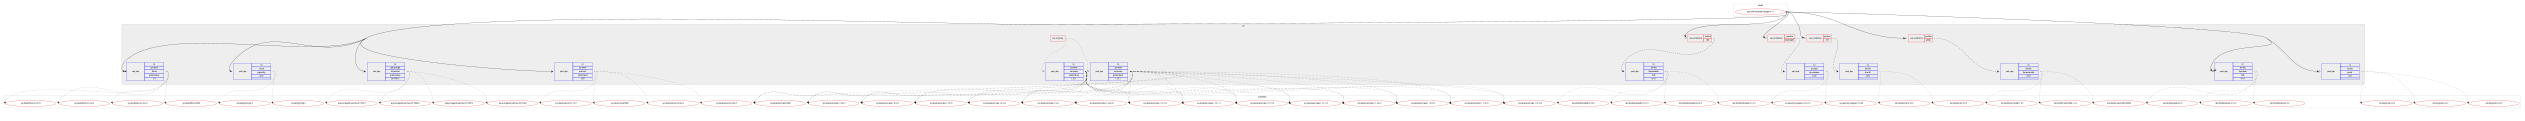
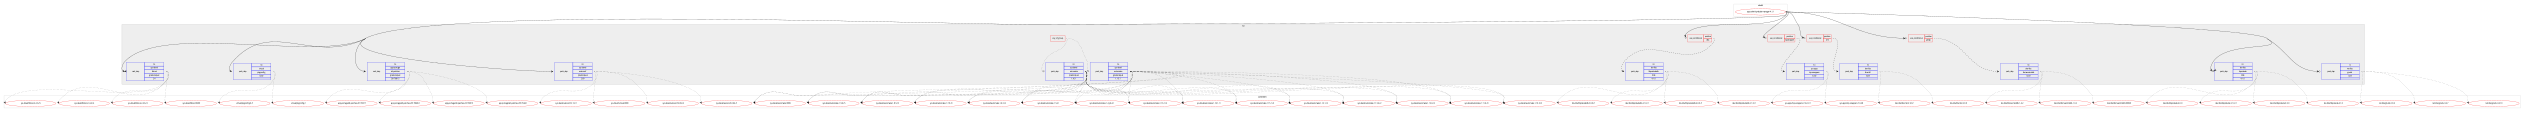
node "dev-libs/libprelude-4.1.0": added
